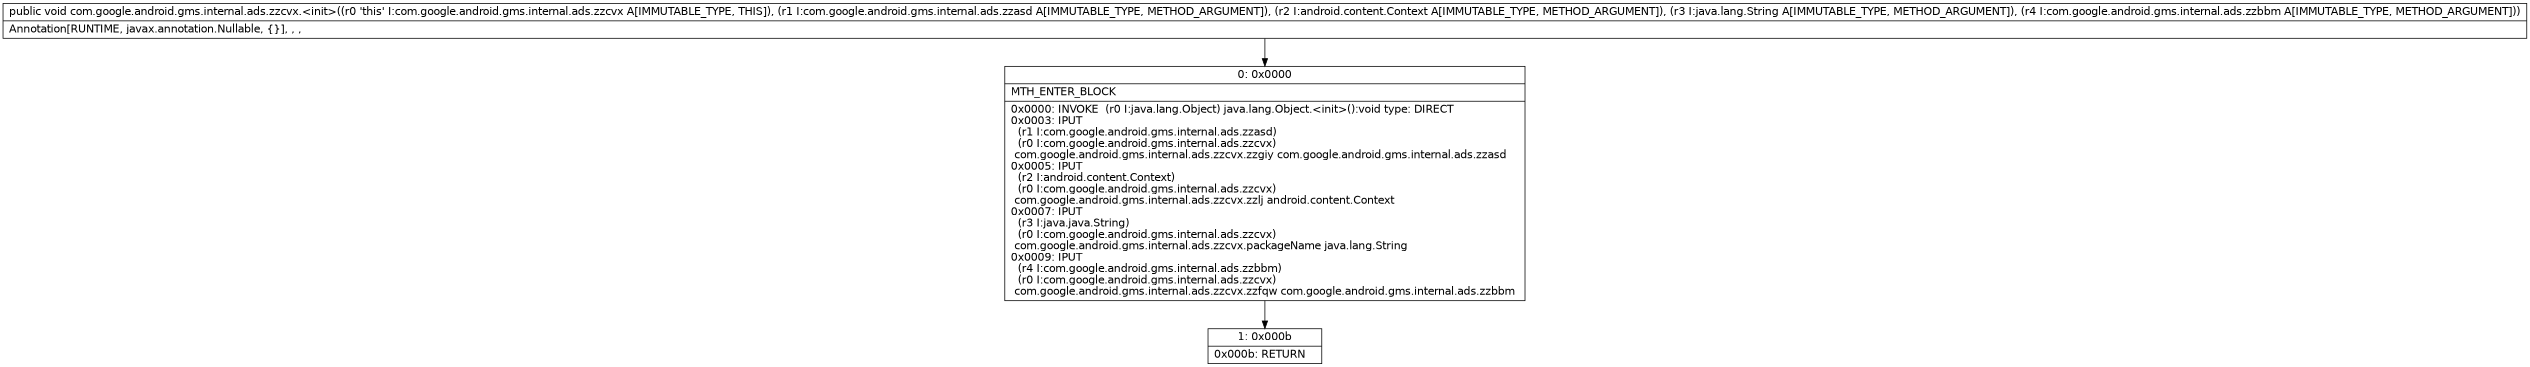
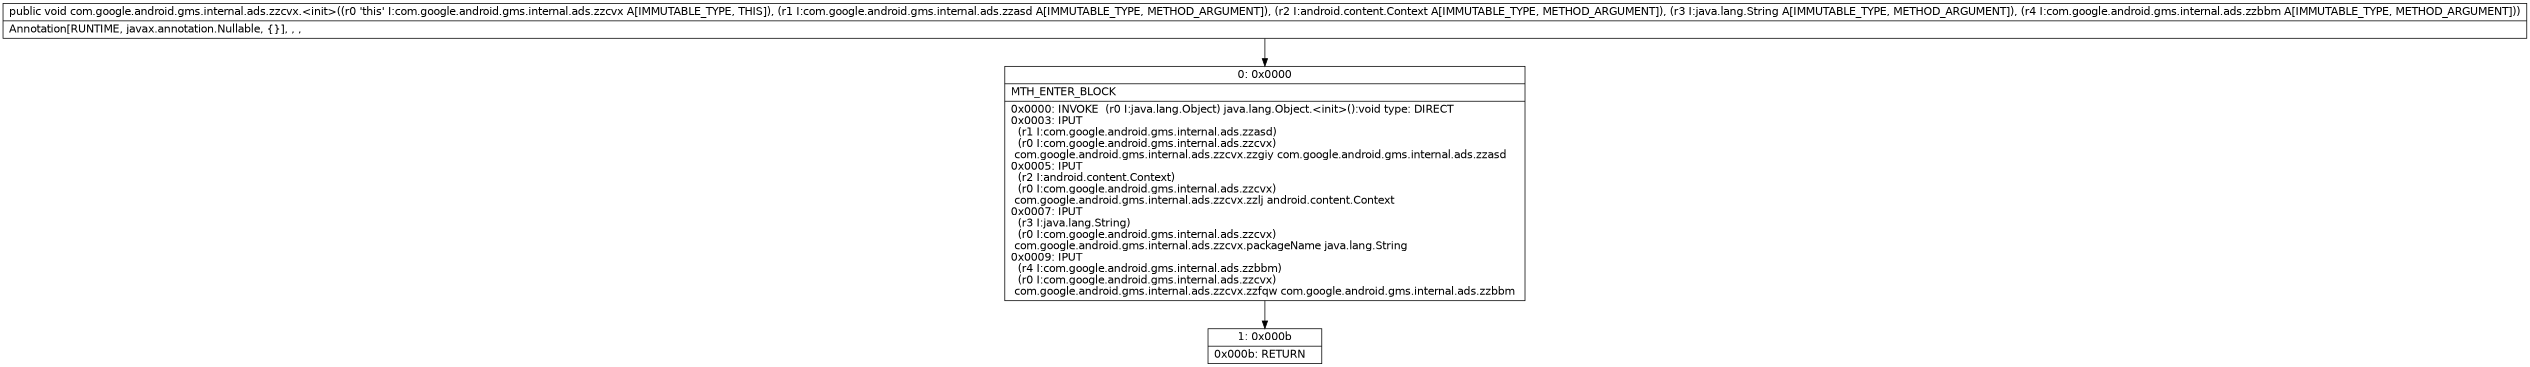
node "0: 0x0000": text "(r3 I:java.java.String)" -> "(r3 I:java.lang.String)"
